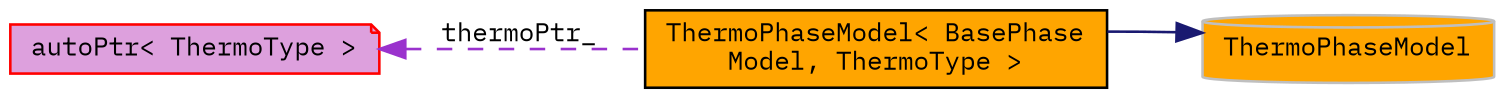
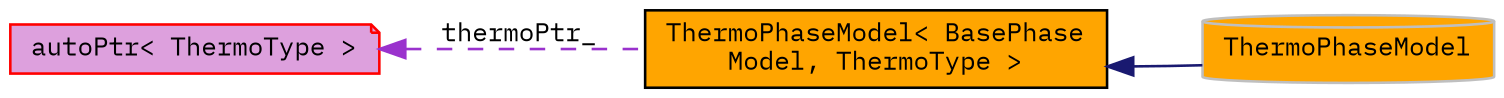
edge "ThermoPhaseModel< BasePhase Model, ThermoType >" -> "ThermoPhaseModel": reversed
